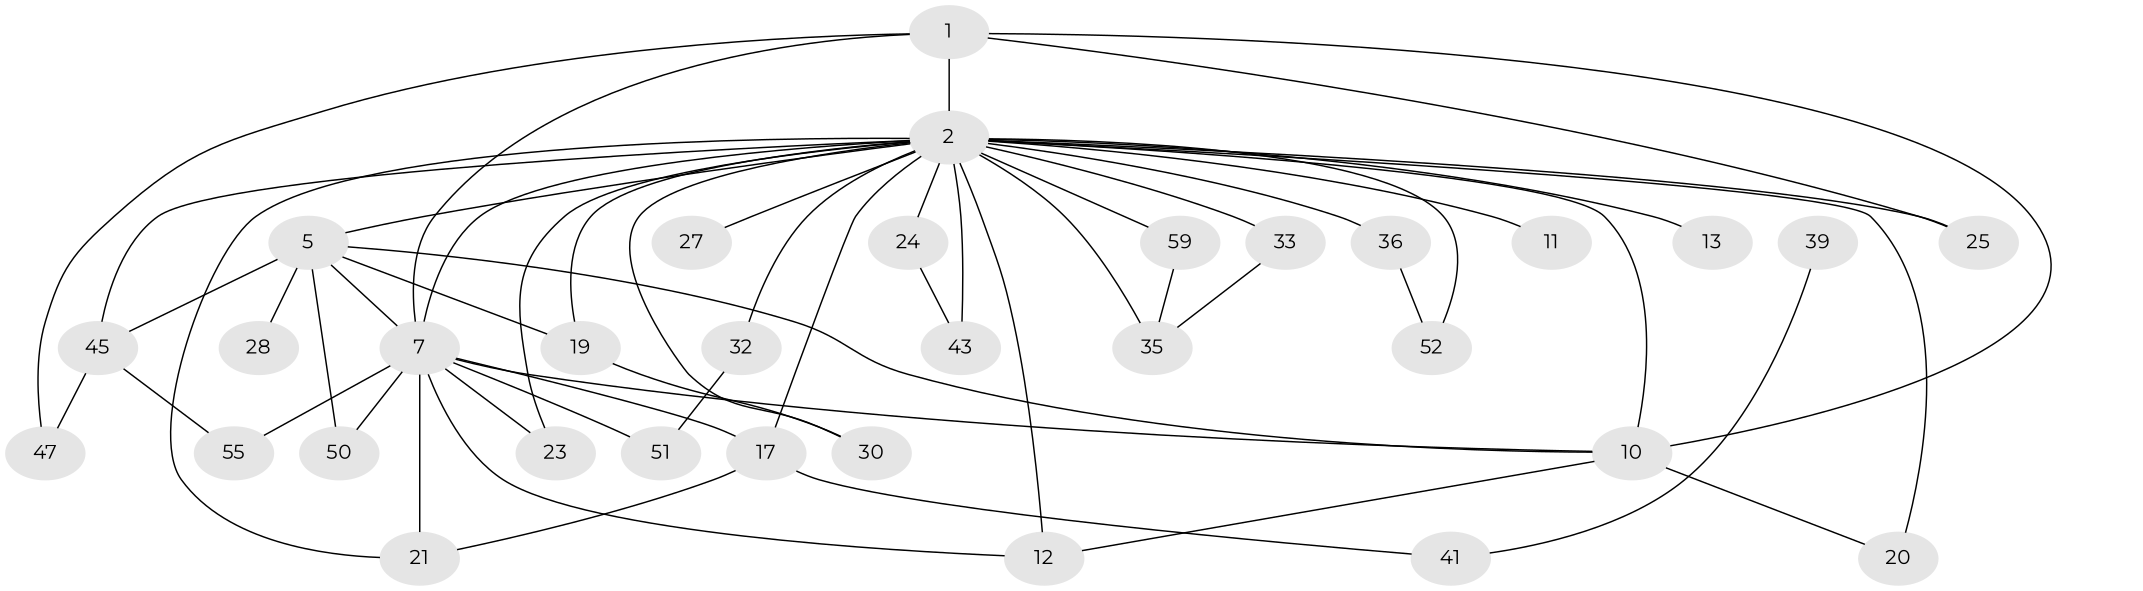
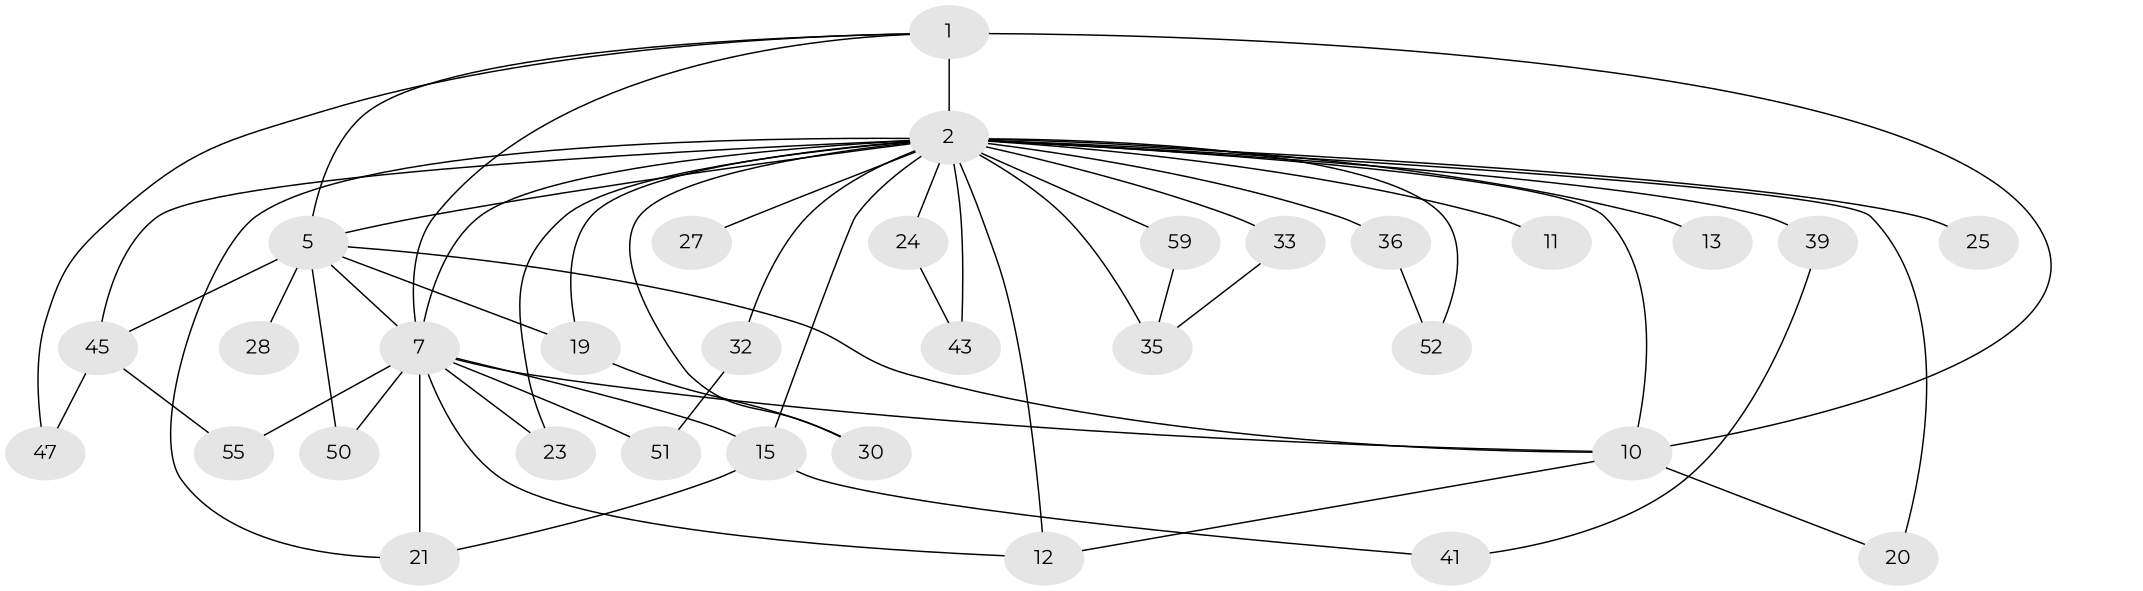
edge "1" -- "25": now "1" -- "5"
edge "2" -- "39": added
node "17": label "17" -> "15"
